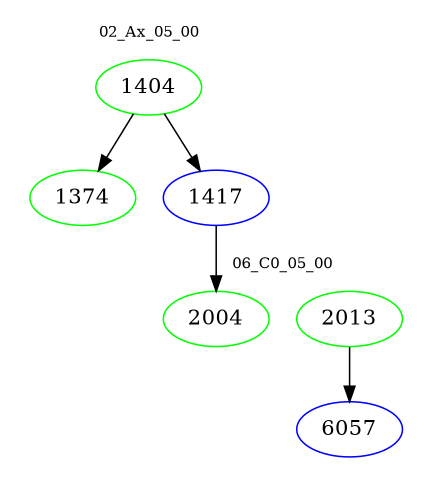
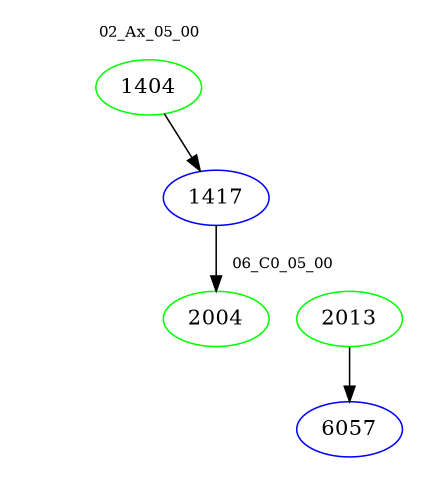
node "1374": removed
